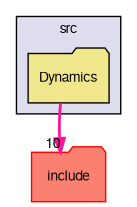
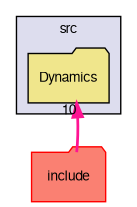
edge "Dynamics" -> "include": reversed
